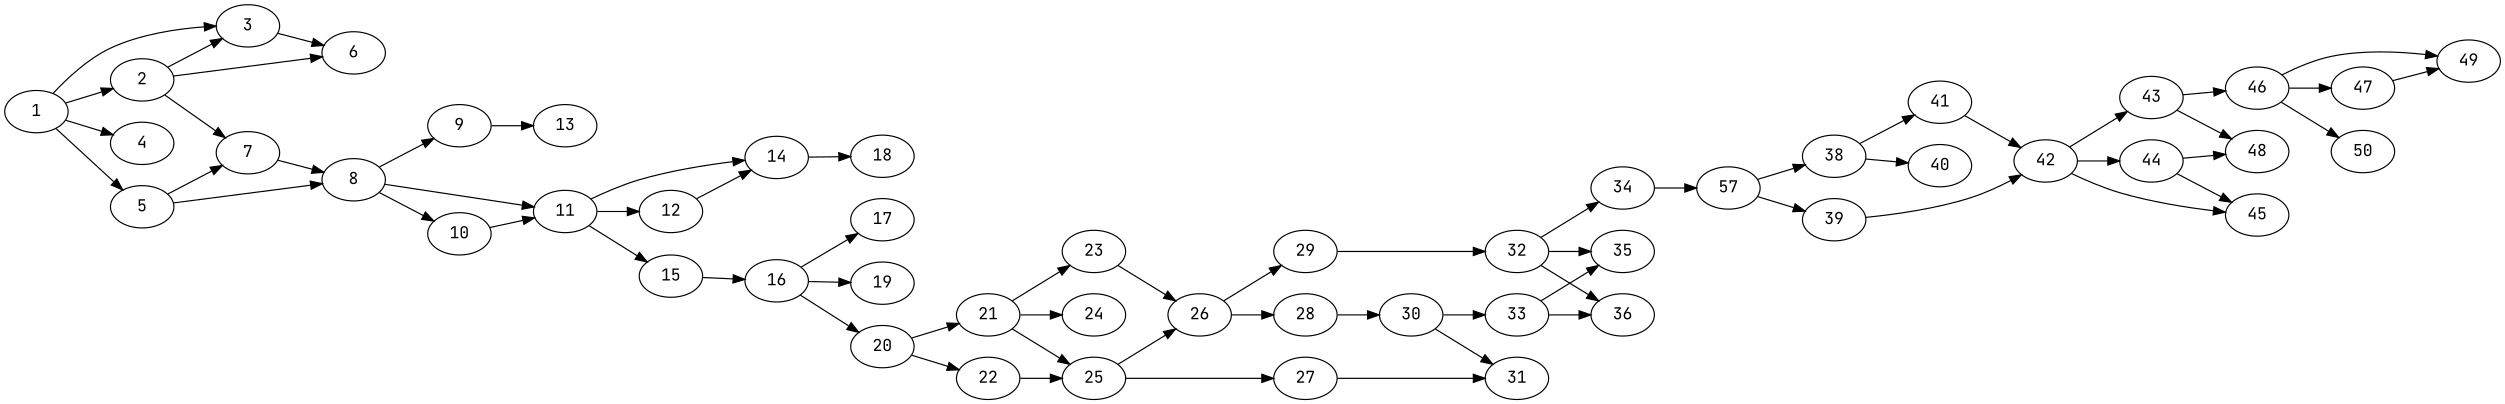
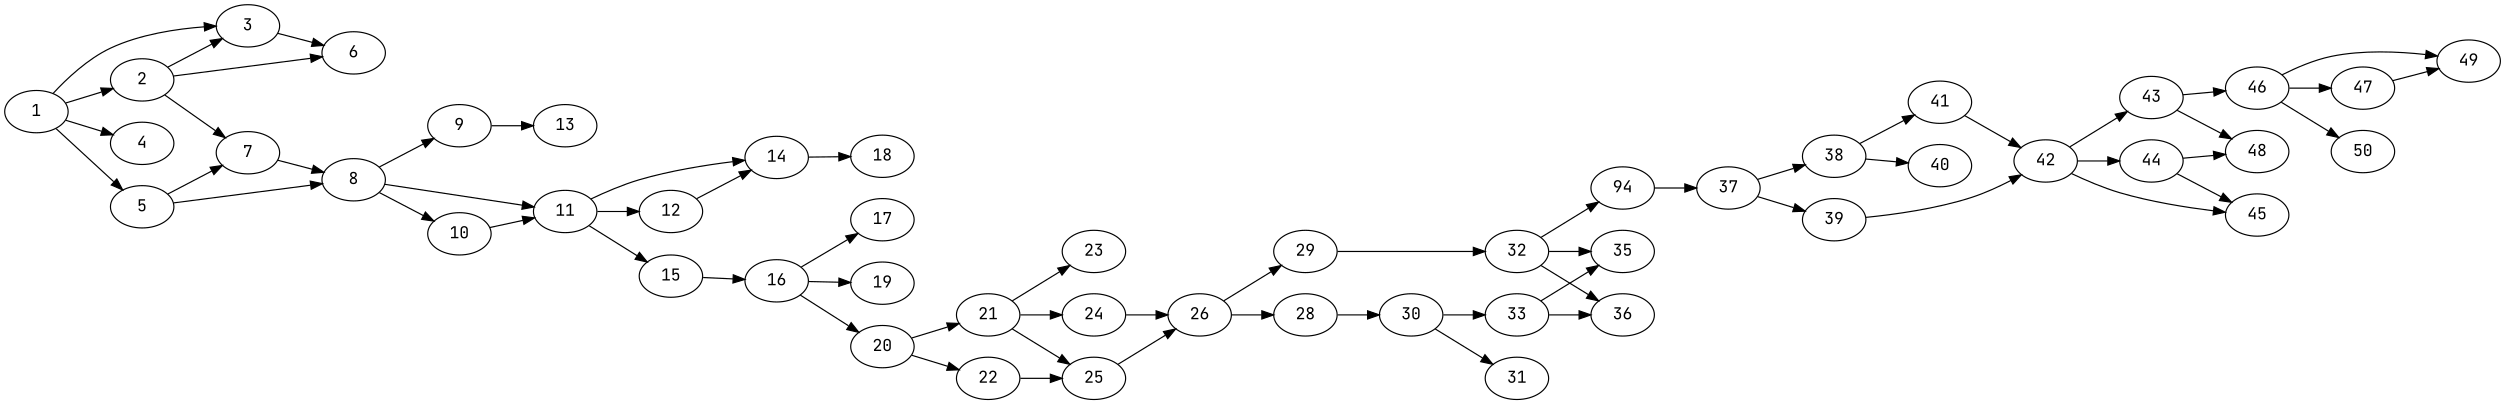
node "34": label "34" -> "94"
node "57": label "57" -> "37"
edge "23" -> "26": now "24" -> "26"
node "27": removed
